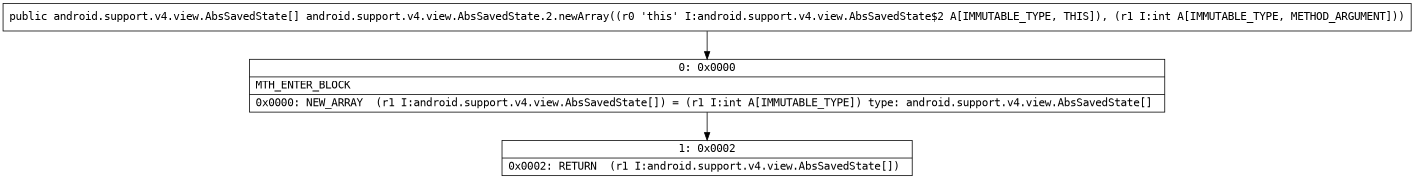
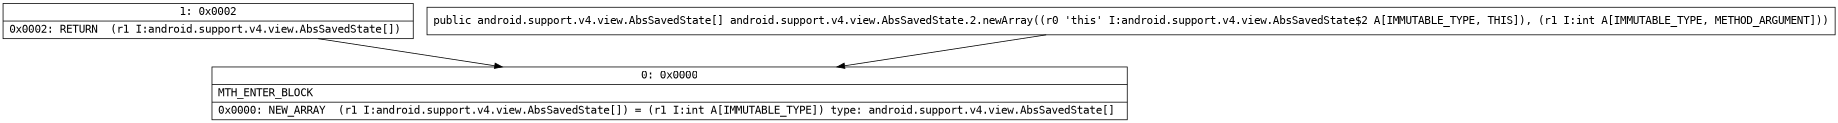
edge "0: 0x0000" -> "1: 0x0002": reversed
